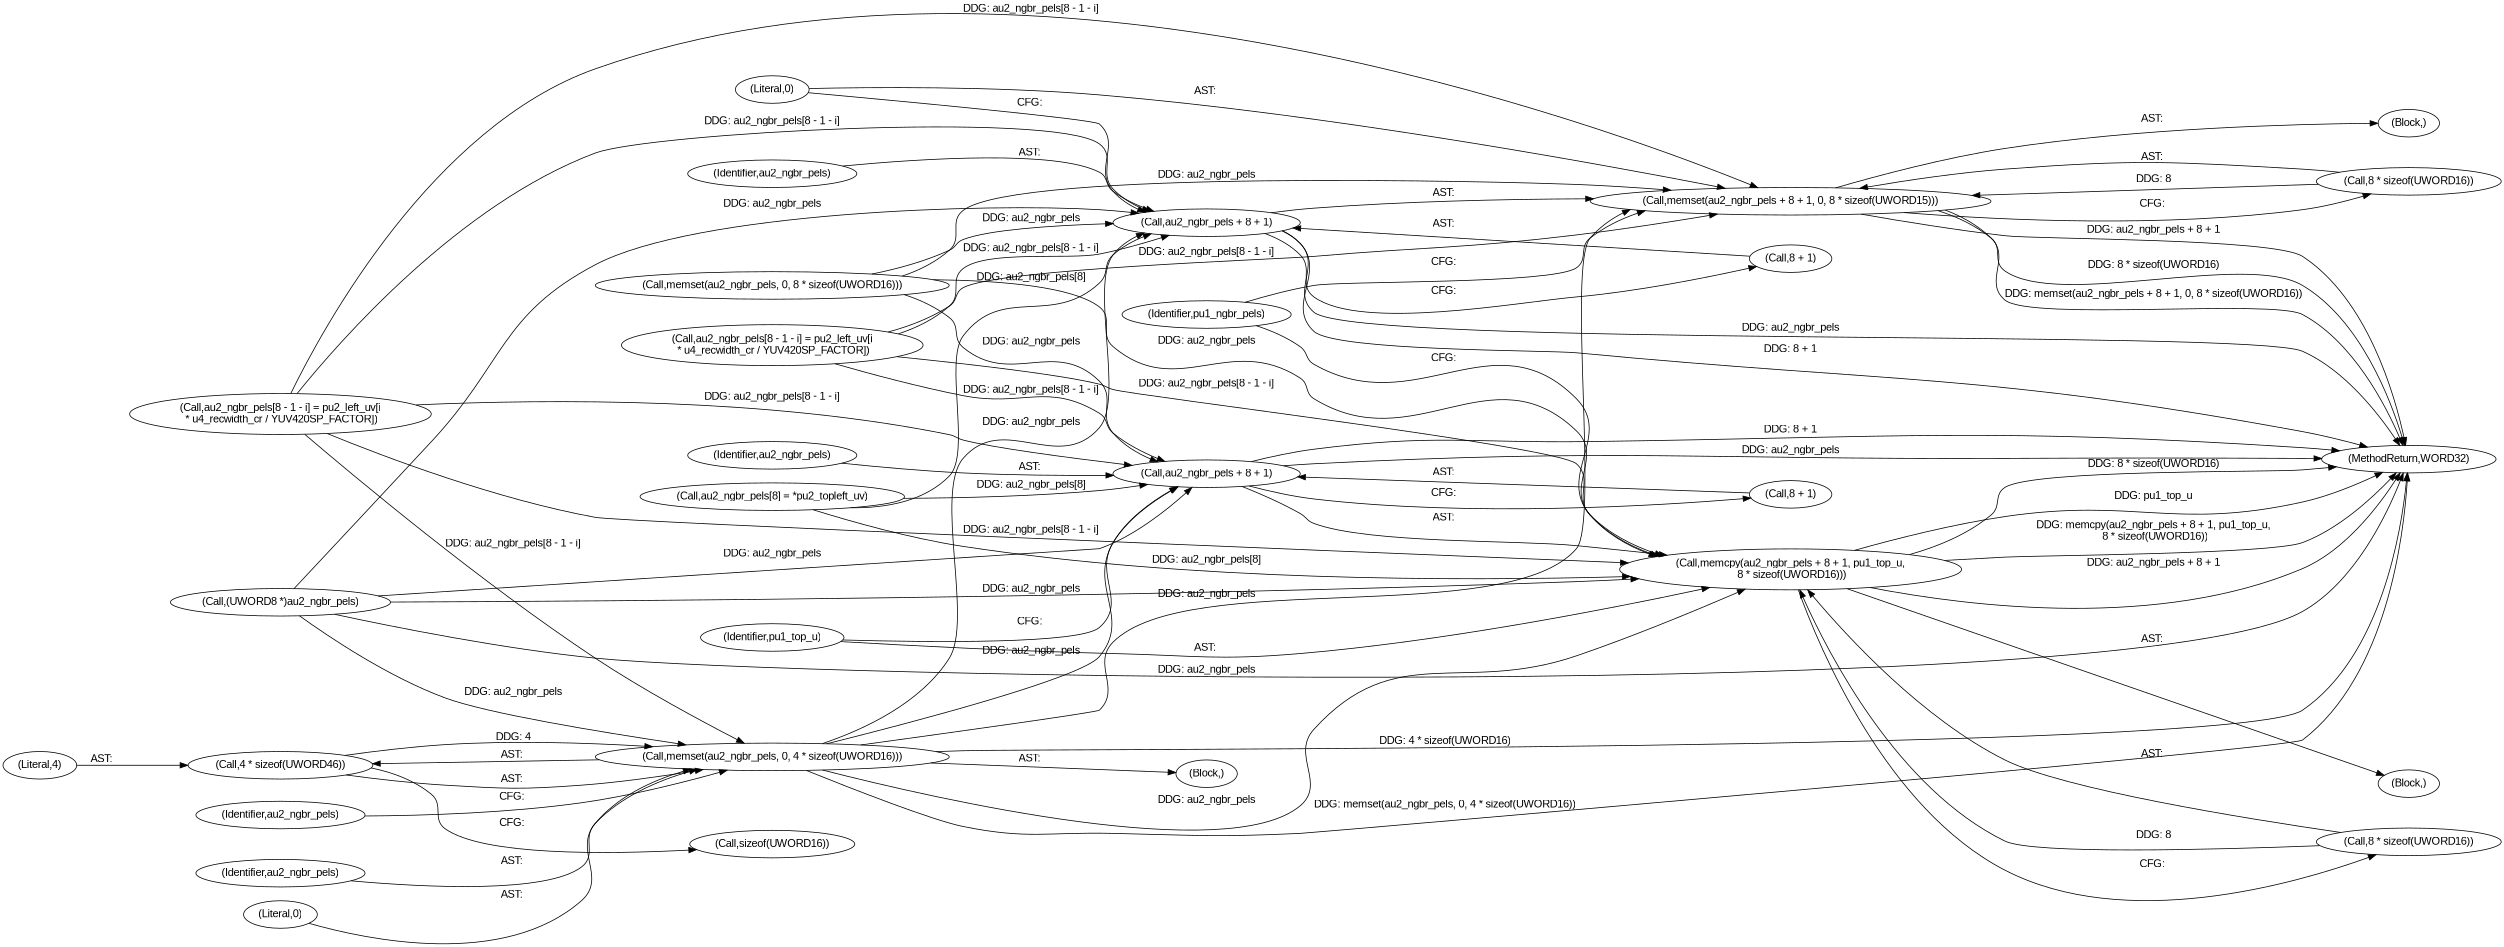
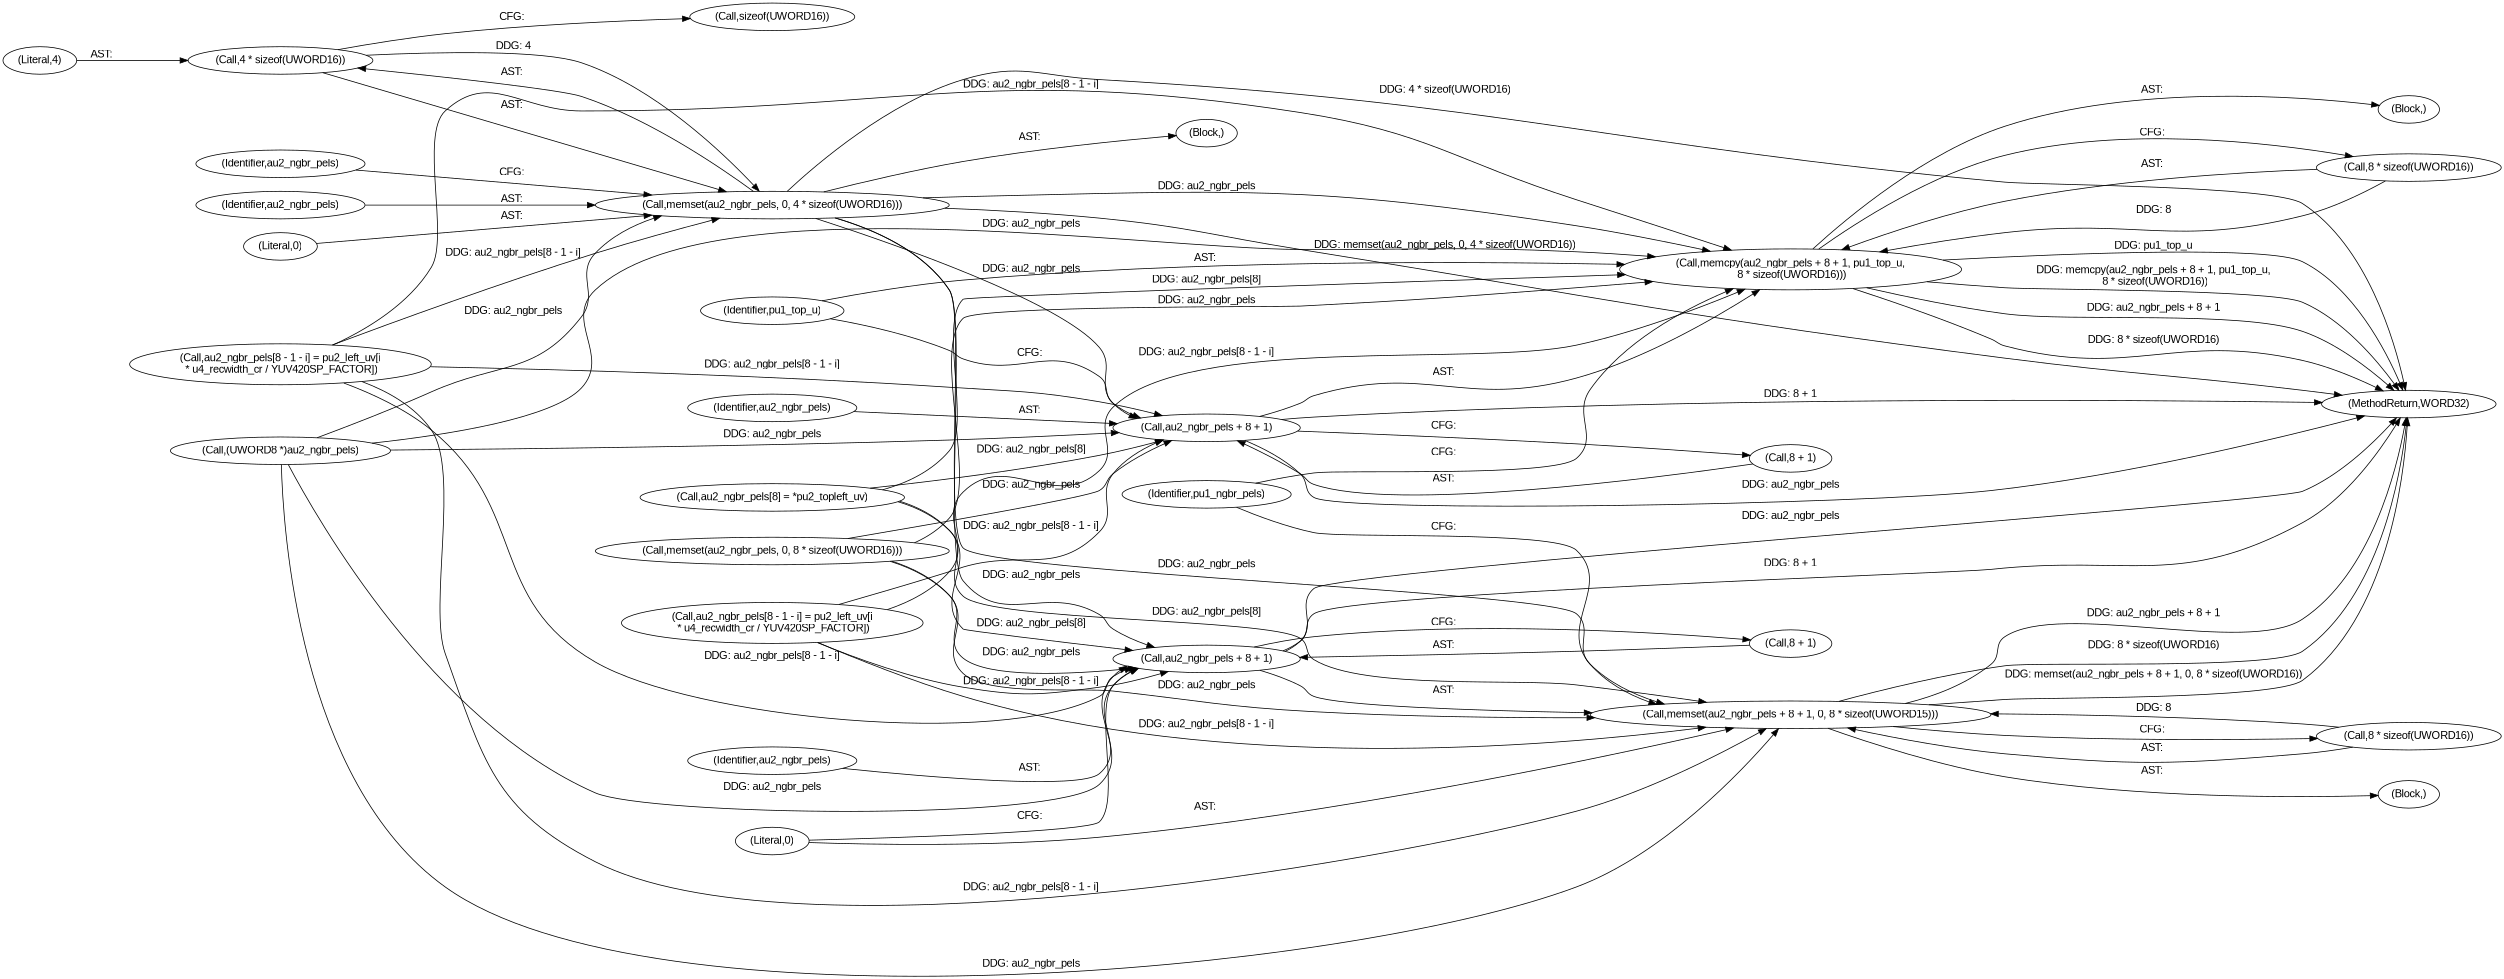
edge "(Call,au2_ngbr_pels[8] = *pu2_topleft_uv)" -> "(Call,memset(au2_ngbr_pels + 8 + 1, 0, 8 * sizeof(UWORD15)))": added, label "DDG: au2_ngbr_pels[8]"
edge "(Call,(UWORD8 *)au2_ngbr_pels)" -> "(MethodReturn,WORD32)": now "(Call,(UWORD8 *)au2_ngbr_pels)" -> "(Call,memset(au2_ngbr_pels + 8 + 1, 0, 8 * sizeof(UWORD15)))"
node "(Call,4 * sizeof(UWORD46))": label "(Call,4 * sizeof(UWORD46))" -> "(Call,4 * sizeof(UWORD16))"
